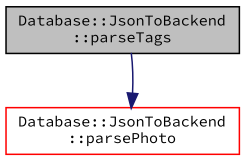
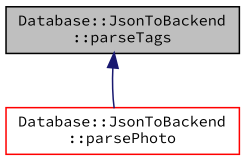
edge "Database::JsonToBackend ::parseTags" -> "Database::JsonToBackend ::parsePhoto": reversed
